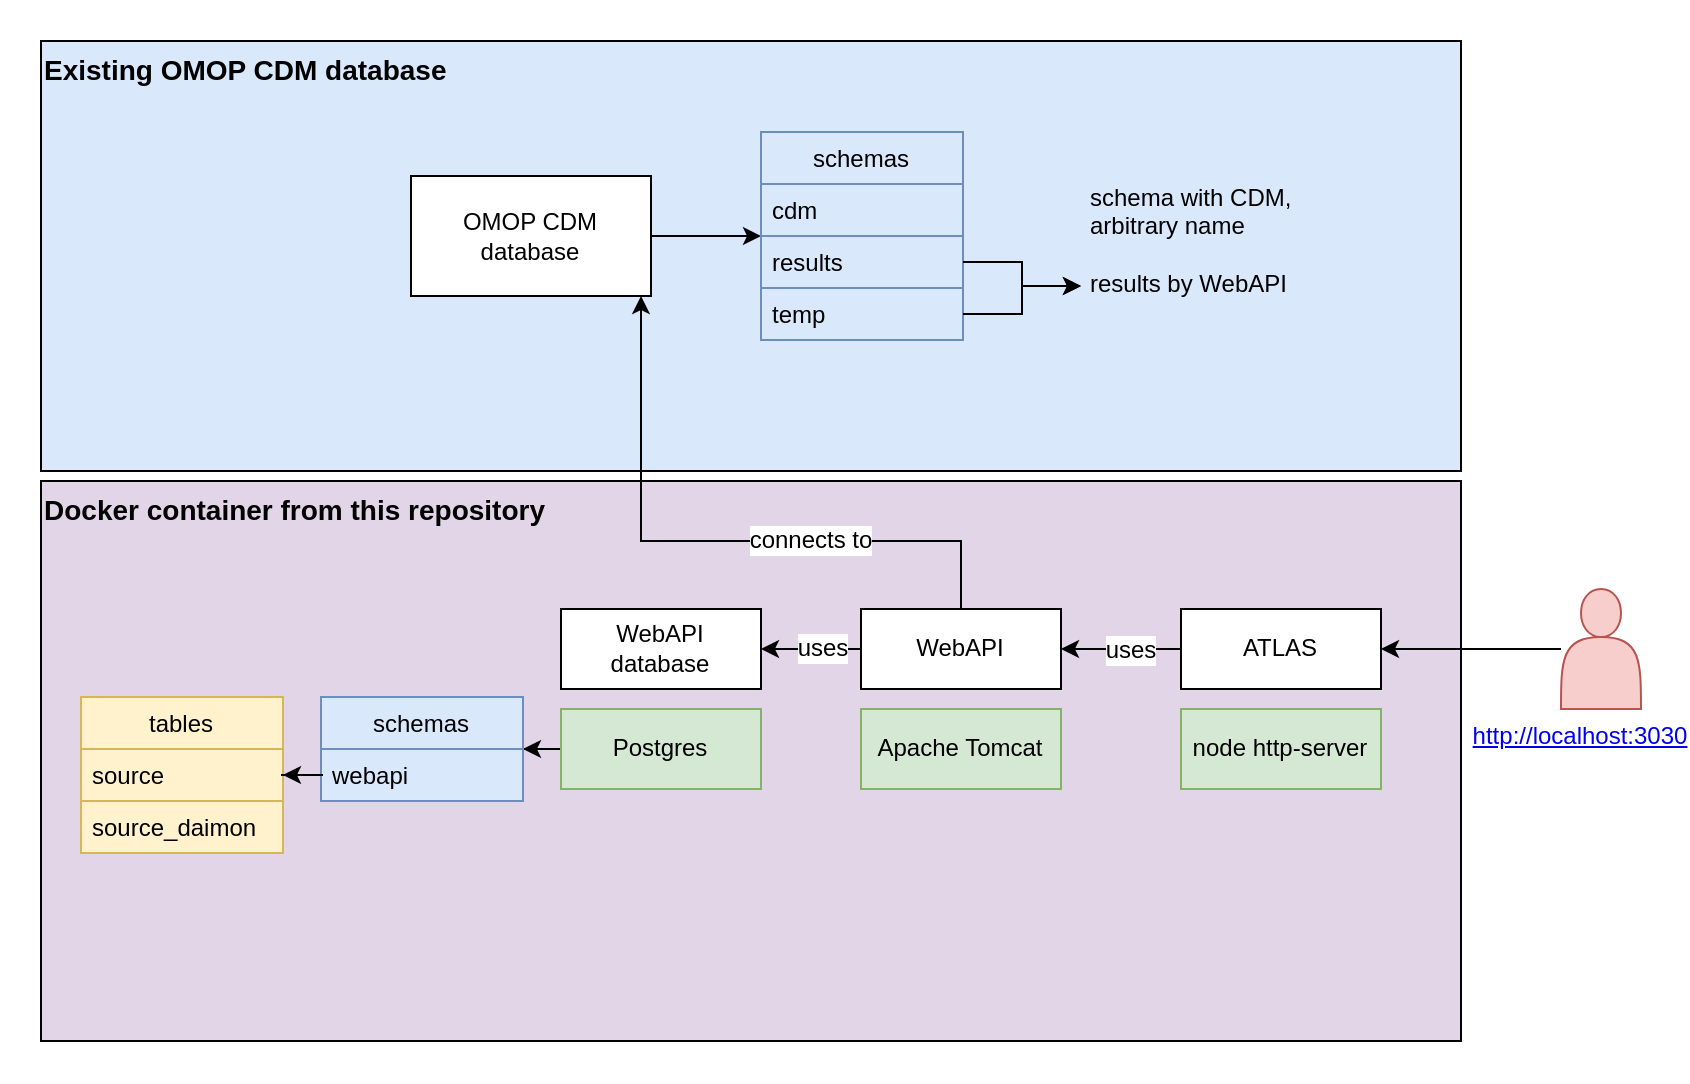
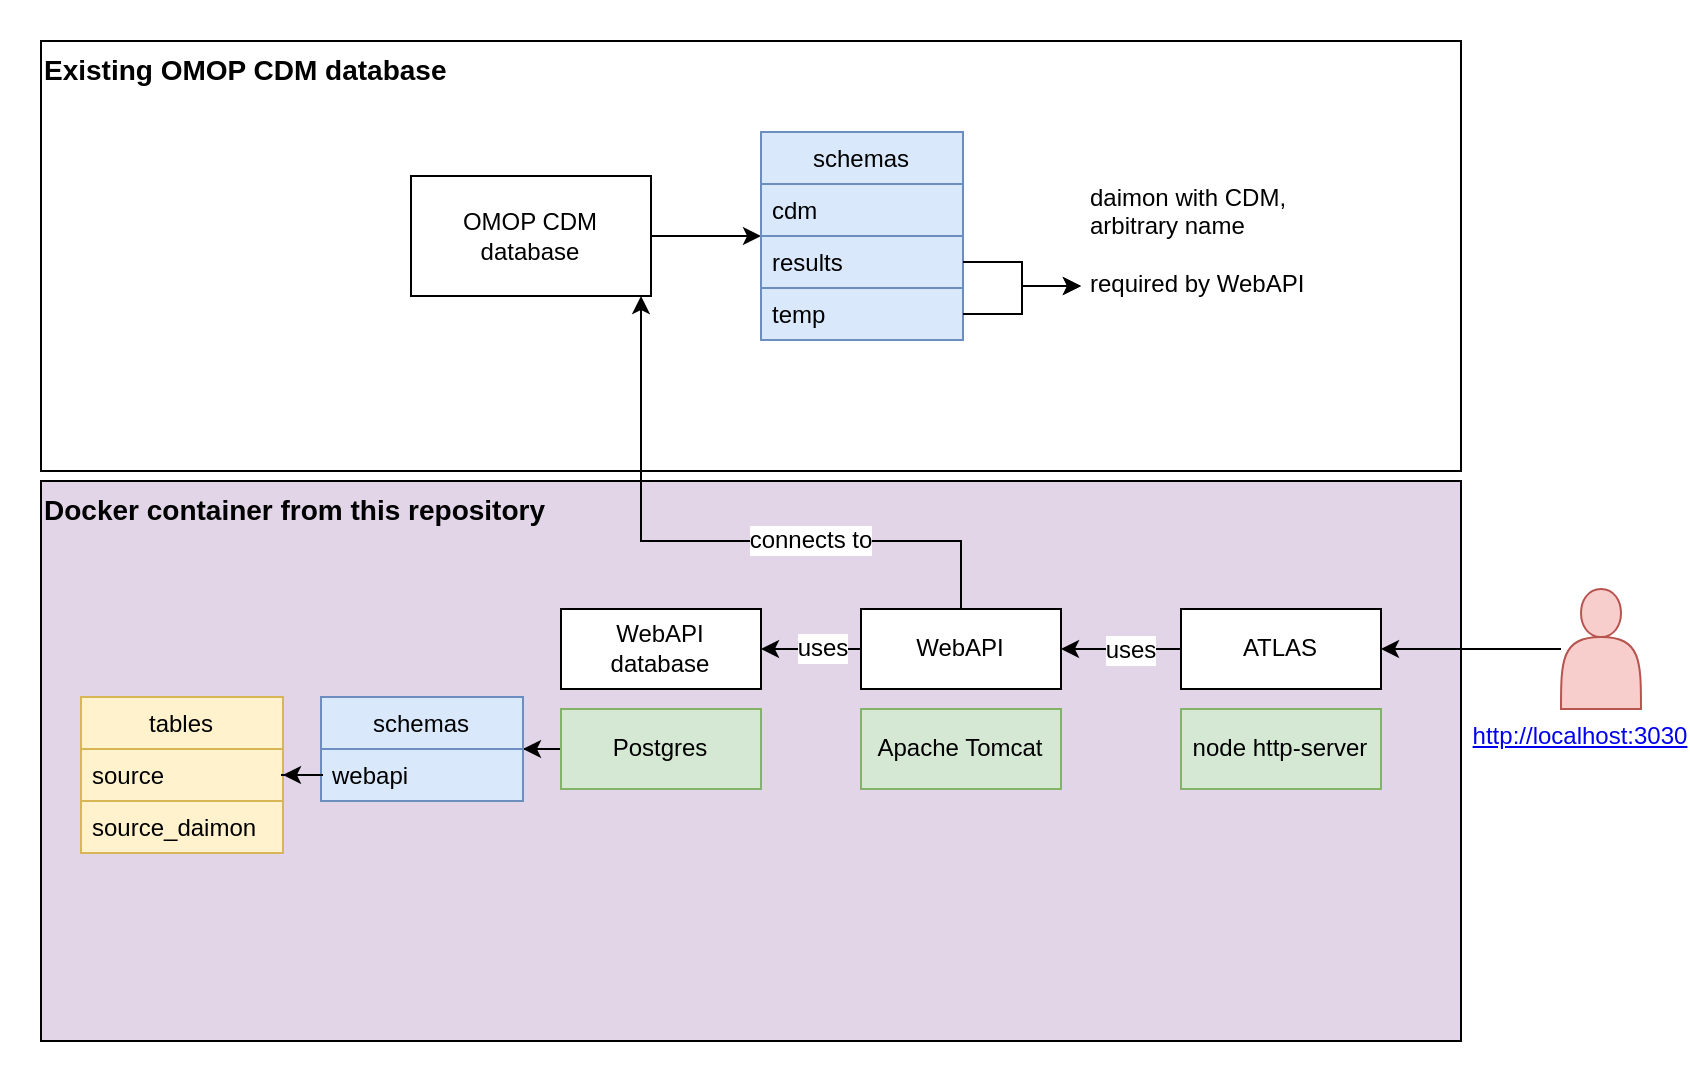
node "schema with CDM, arbitrary name": label "schema with CDM, arbitrary name" -> "daimon with CDM, arbitrary name"
node "Existing OMOP CDM database": fillcolor #dae8fc -> #ffffff
node "results by WebAPI": label "results by WebAPI" -> "required by WebAPI"
